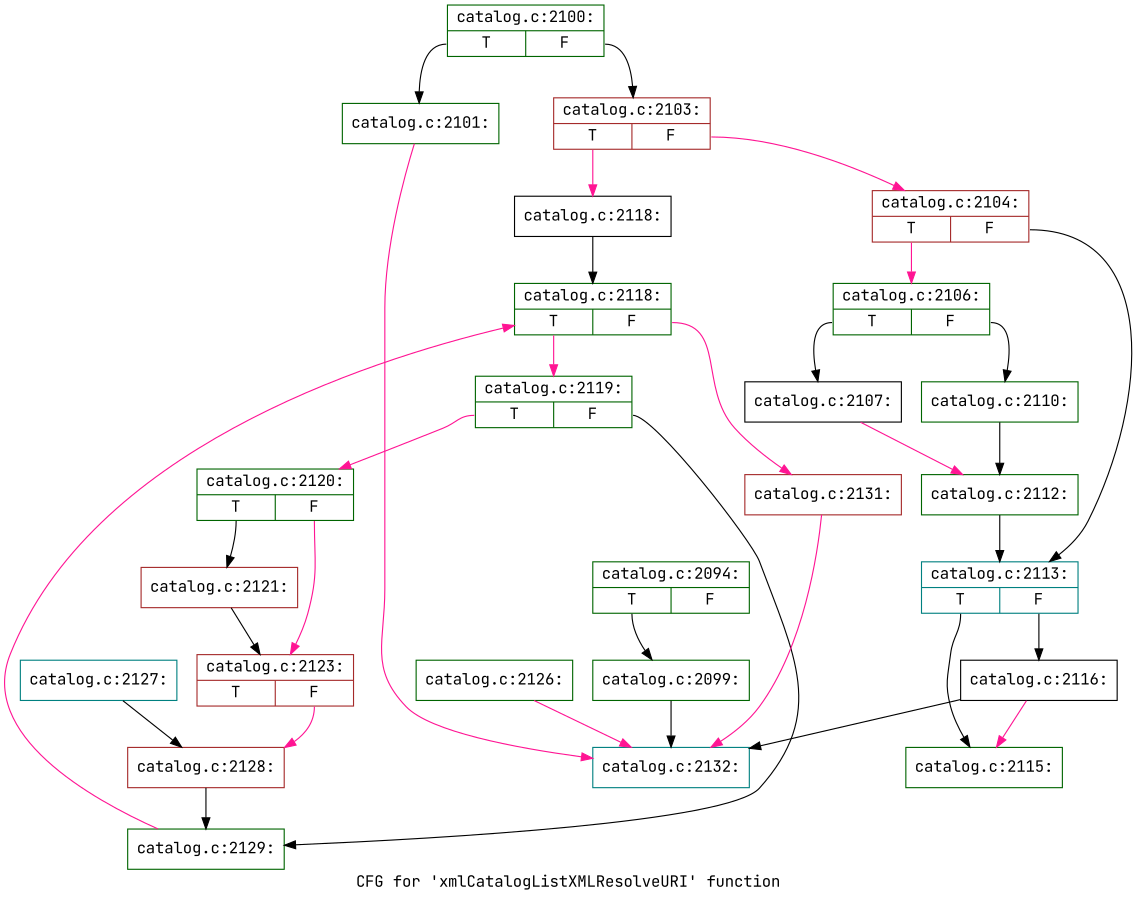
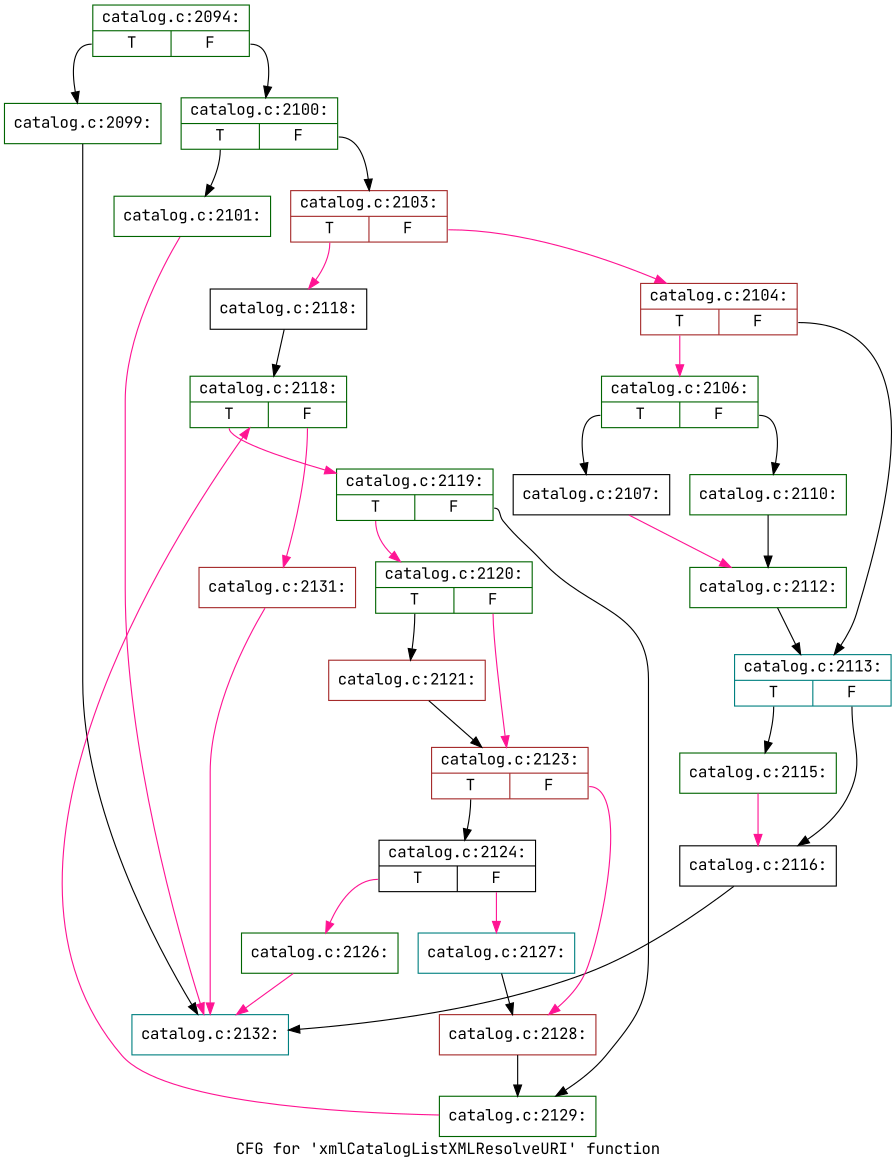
edge "catalog.c:2094:" -> "catalog.c:2100:": added
edge "catalog.c:2116:" -> "catalog.c:2115:": reversed
node "catalog.c:2124:": added
